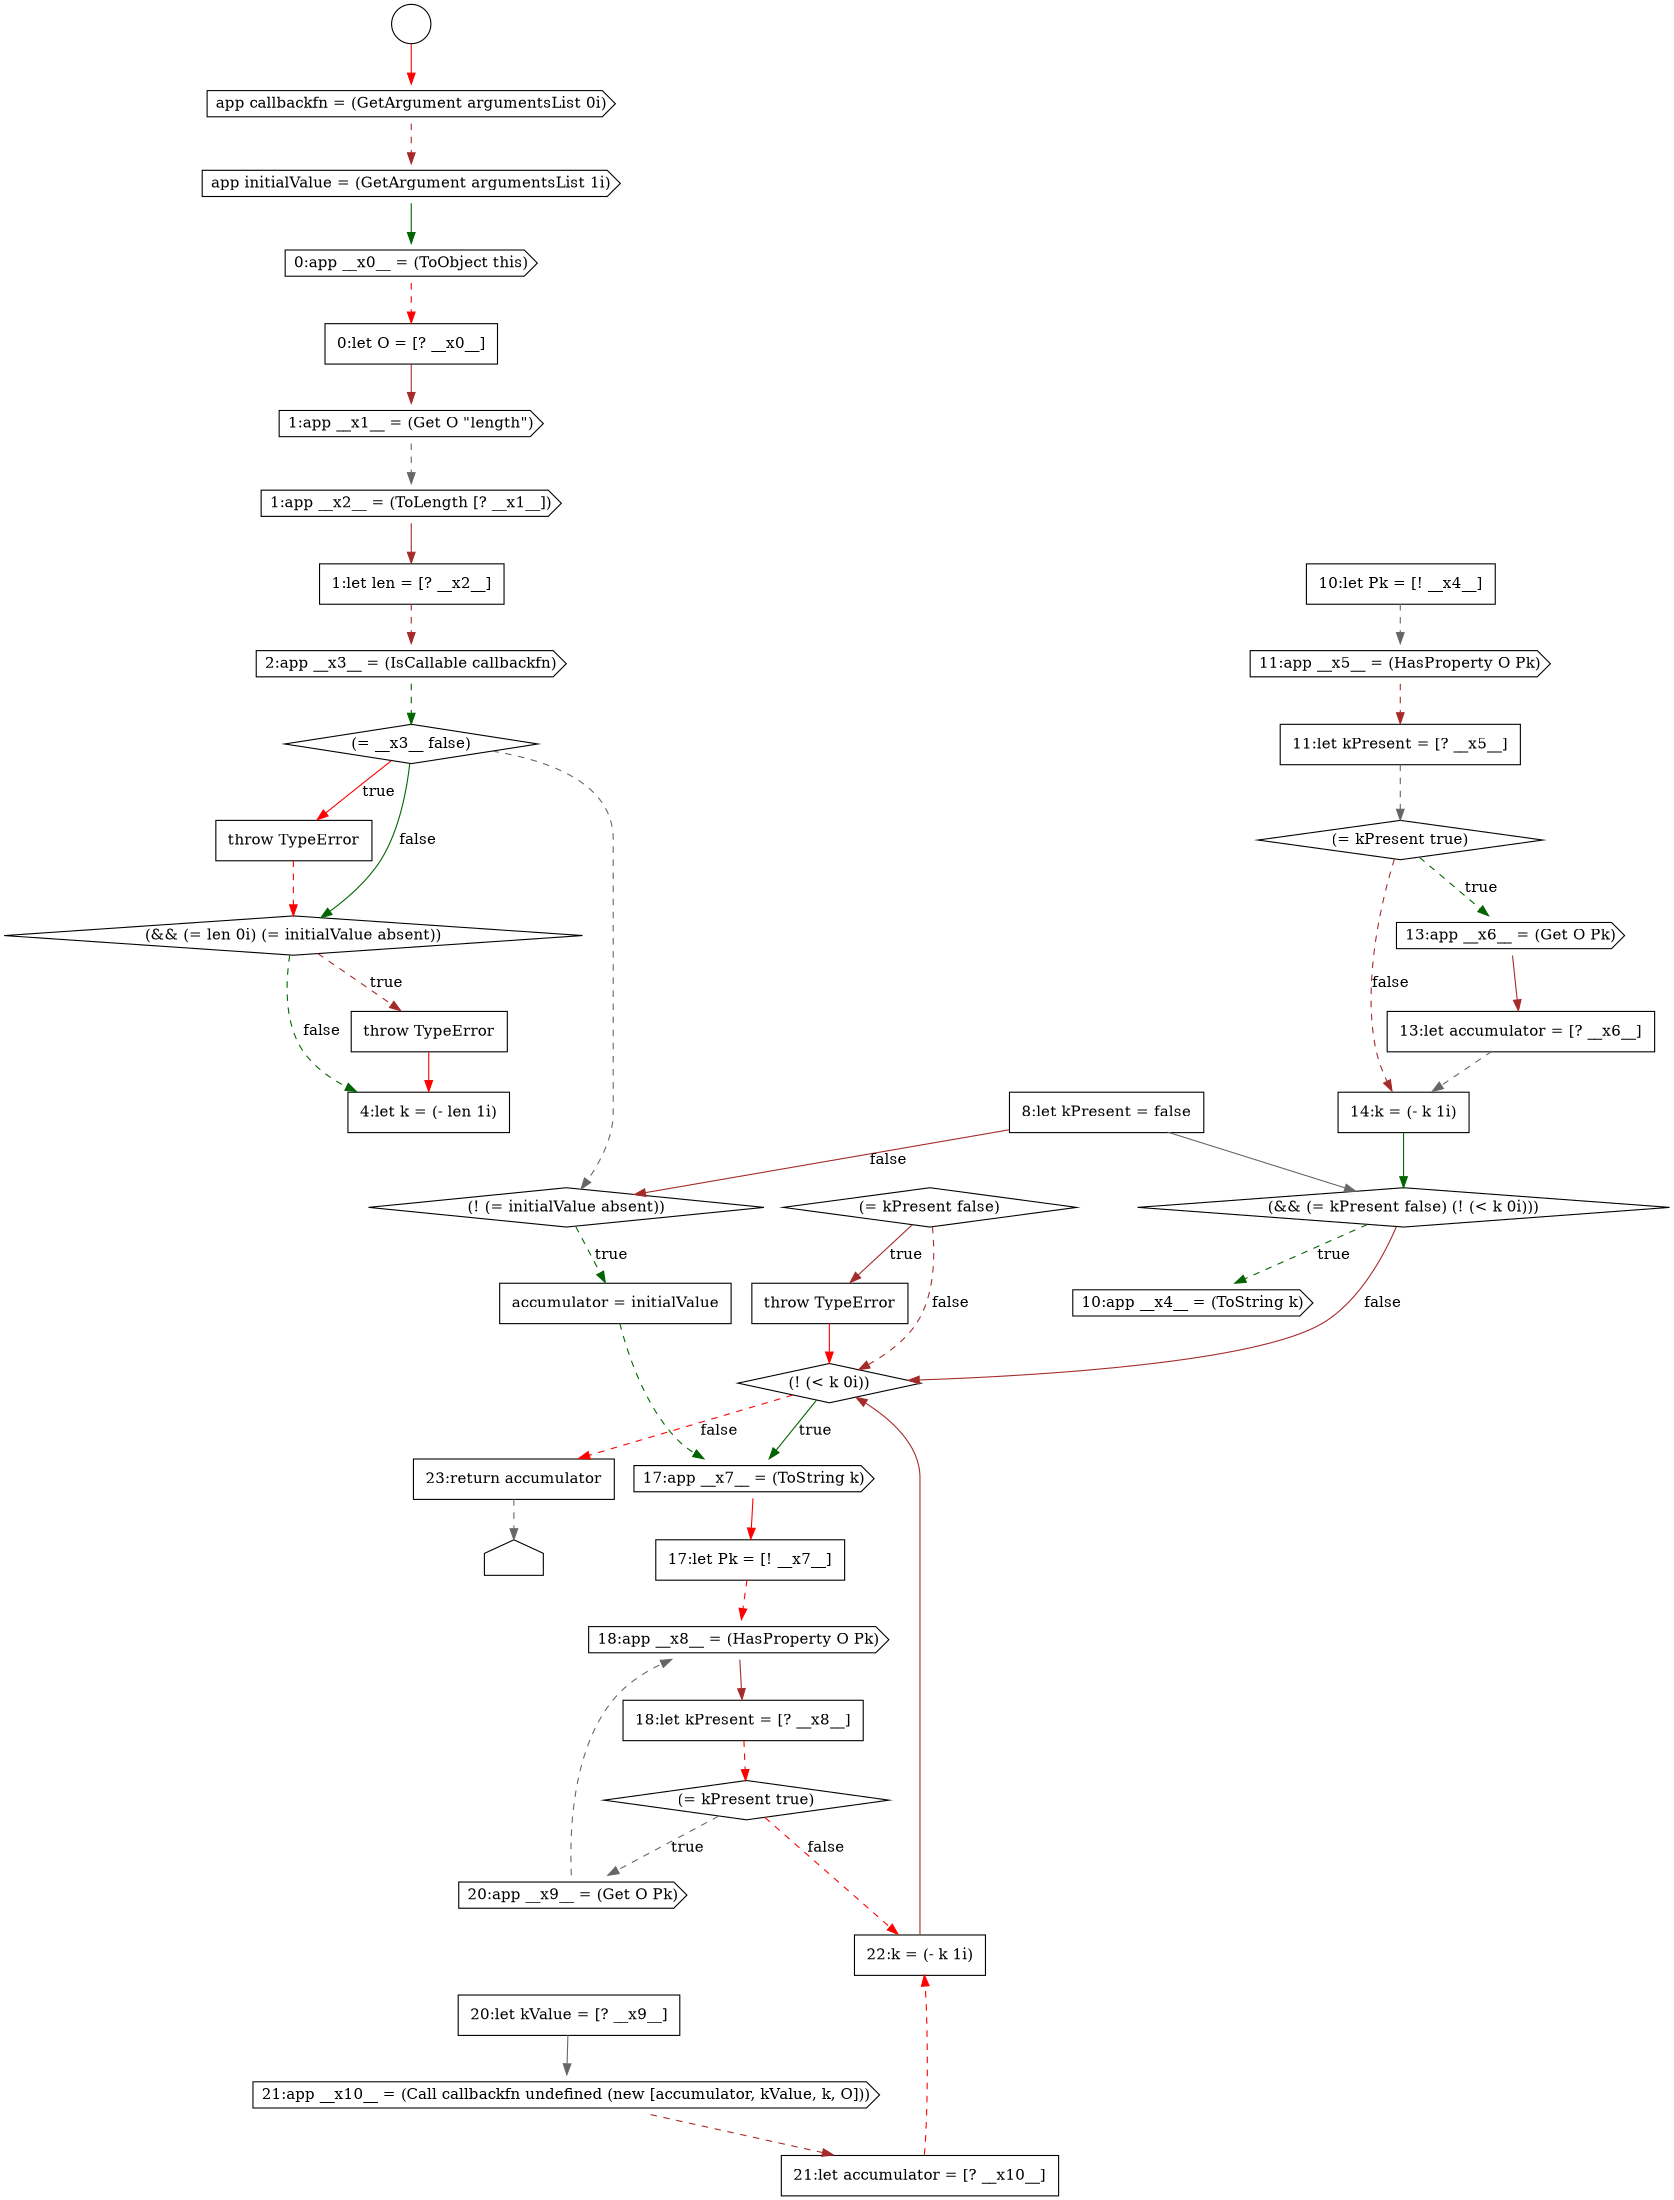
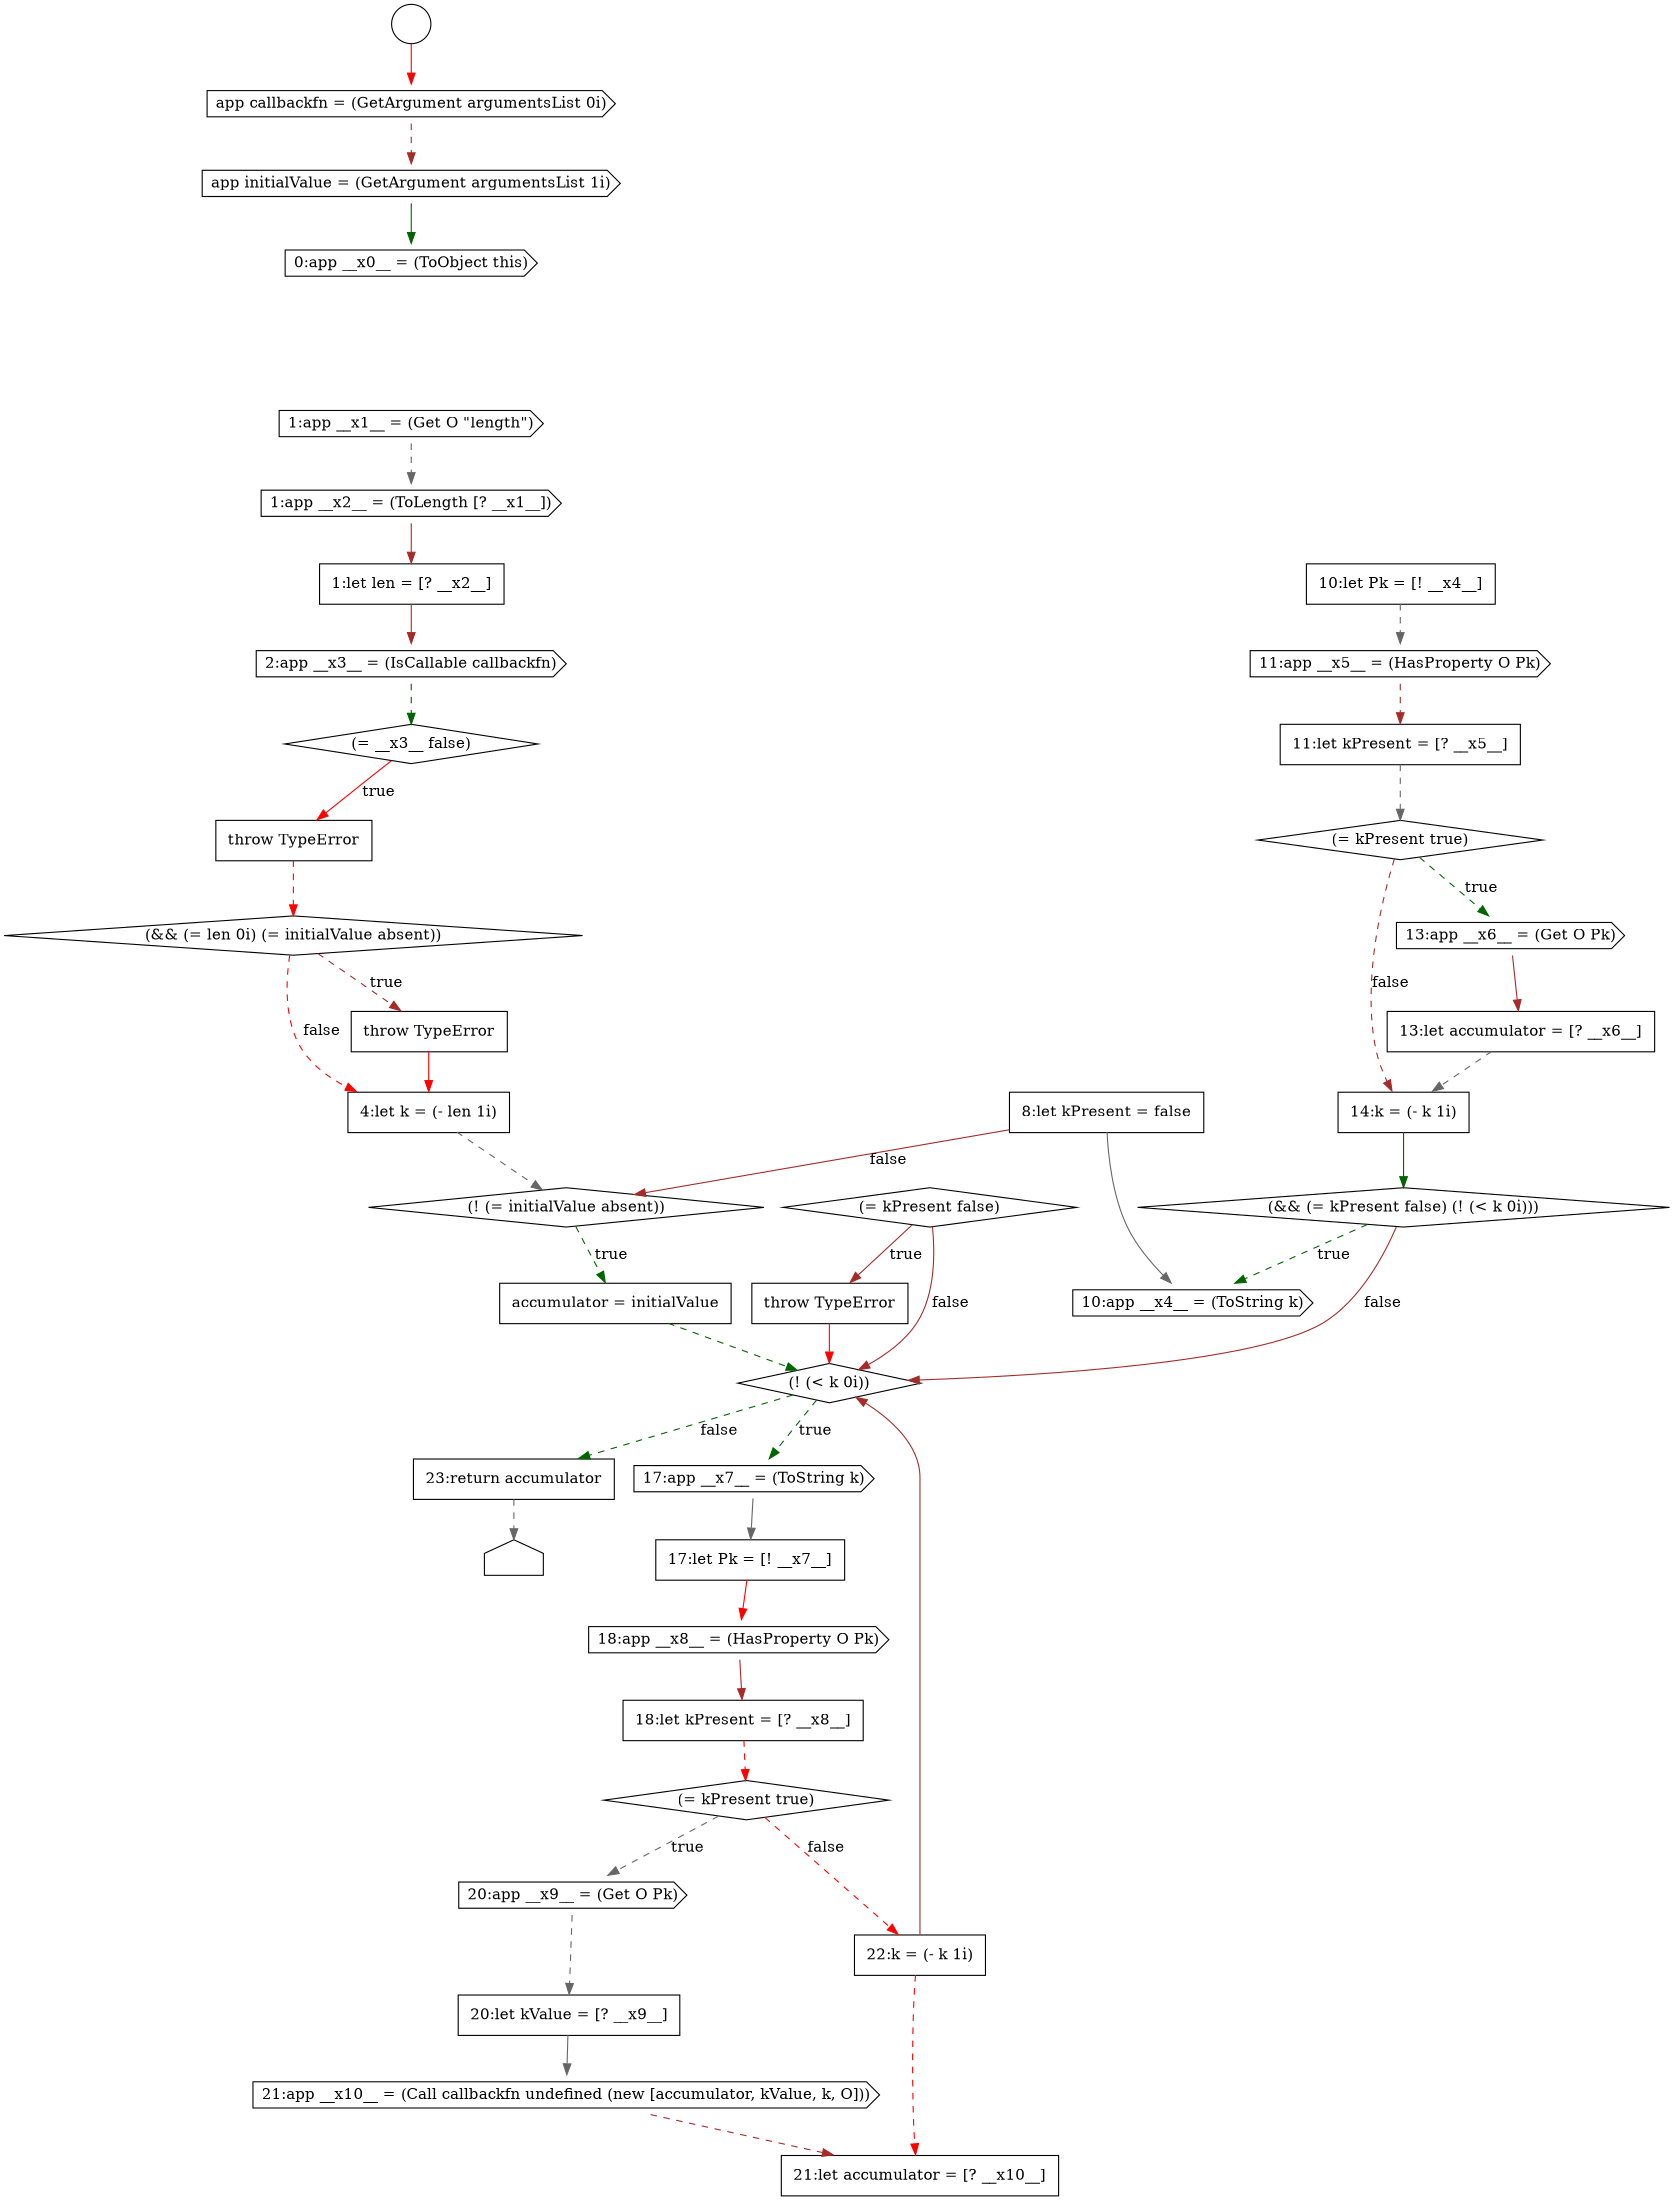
node "0:let O = [? __x0__]": removed
edge "1:let len = [? __x2__]" -> "2:app __x3__ = (IsCallable callbackfn)": style dashed -> solid
edge "(= __x3__ false)" -> "(&& (= len 0i) (= initialValue absent))": removed, label "false"
edge "(= __x3__ false)" -> "(! (= initialValue absent))": now "4:let k = (- len 1i)" -> "(! (= initialValue absent))"
edge "(&& (= len 0i) (= initialValue absent))" -> "4:let k = (- len 1i)": color darkgreen -> red
edge "8:let kPresent = false" -> "(&& (= kPresent false) (! (< k 0i)))": now "8:let kPresent = false" -> "10:app __x4__ = (ToString k)"
edge "(= kPresent false)" -> "(! (< k 0i))": style dashed -> solid
edge "accumulator = initialValue" -> "17:app __x7__ = (ToString k)": now "accumulator = initialValue" -> "(! (< k 0i))"
edge "(! (< k 0i))" -> "23:return accumulator": color red -> darkgreen
edge "(! (< k 0i))" -> "17:app __x7__ = (ToString k)": style solid -> dashed
edge "17:app __x7__ = (ToString k)" -> "17:let Pk = [! __x7__]": color red -> gray40
edge "17:let Pk = [! __x7__]" -> "18:app __x8__ = (HasProperty O Pk)": style dashed -> solid
edge "20:app __x9__ = (Get O Pk)" -> "18:app __x8__ = (HasProperty O Pk)": now "20:app __x9__ = (Get O Pk)" -> "20:let kValue = [? __x9__]"
edge "21:let accumulator = [? __x10__]" -> "22:k = (- k 1i)": reversed
